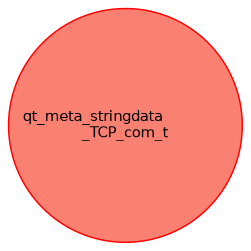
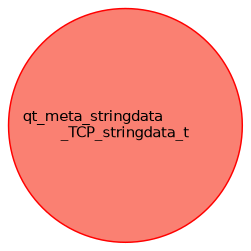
node "qt_meta_stringdata _TCP_com_t": label "qt_meta_stringdata _TCP_com_t" -> "qt_meta_stringdata _TCP_stringdata_t"
